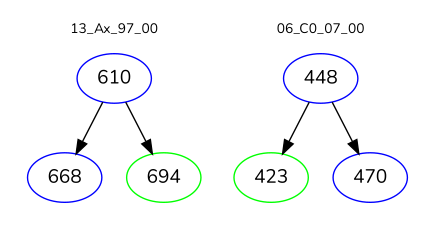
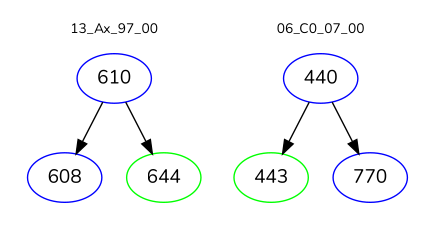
node "448": label "448" -> "440"
node "668": label "668" -> "608"
node "694": label "694" -> "644"
node "423": label "423" -> "443"
node "470": label "470" -> "770"
